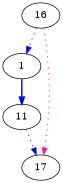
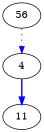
node "16": label "16" -> "56"
node "1": label "1" -> "4"
node "17": removed
